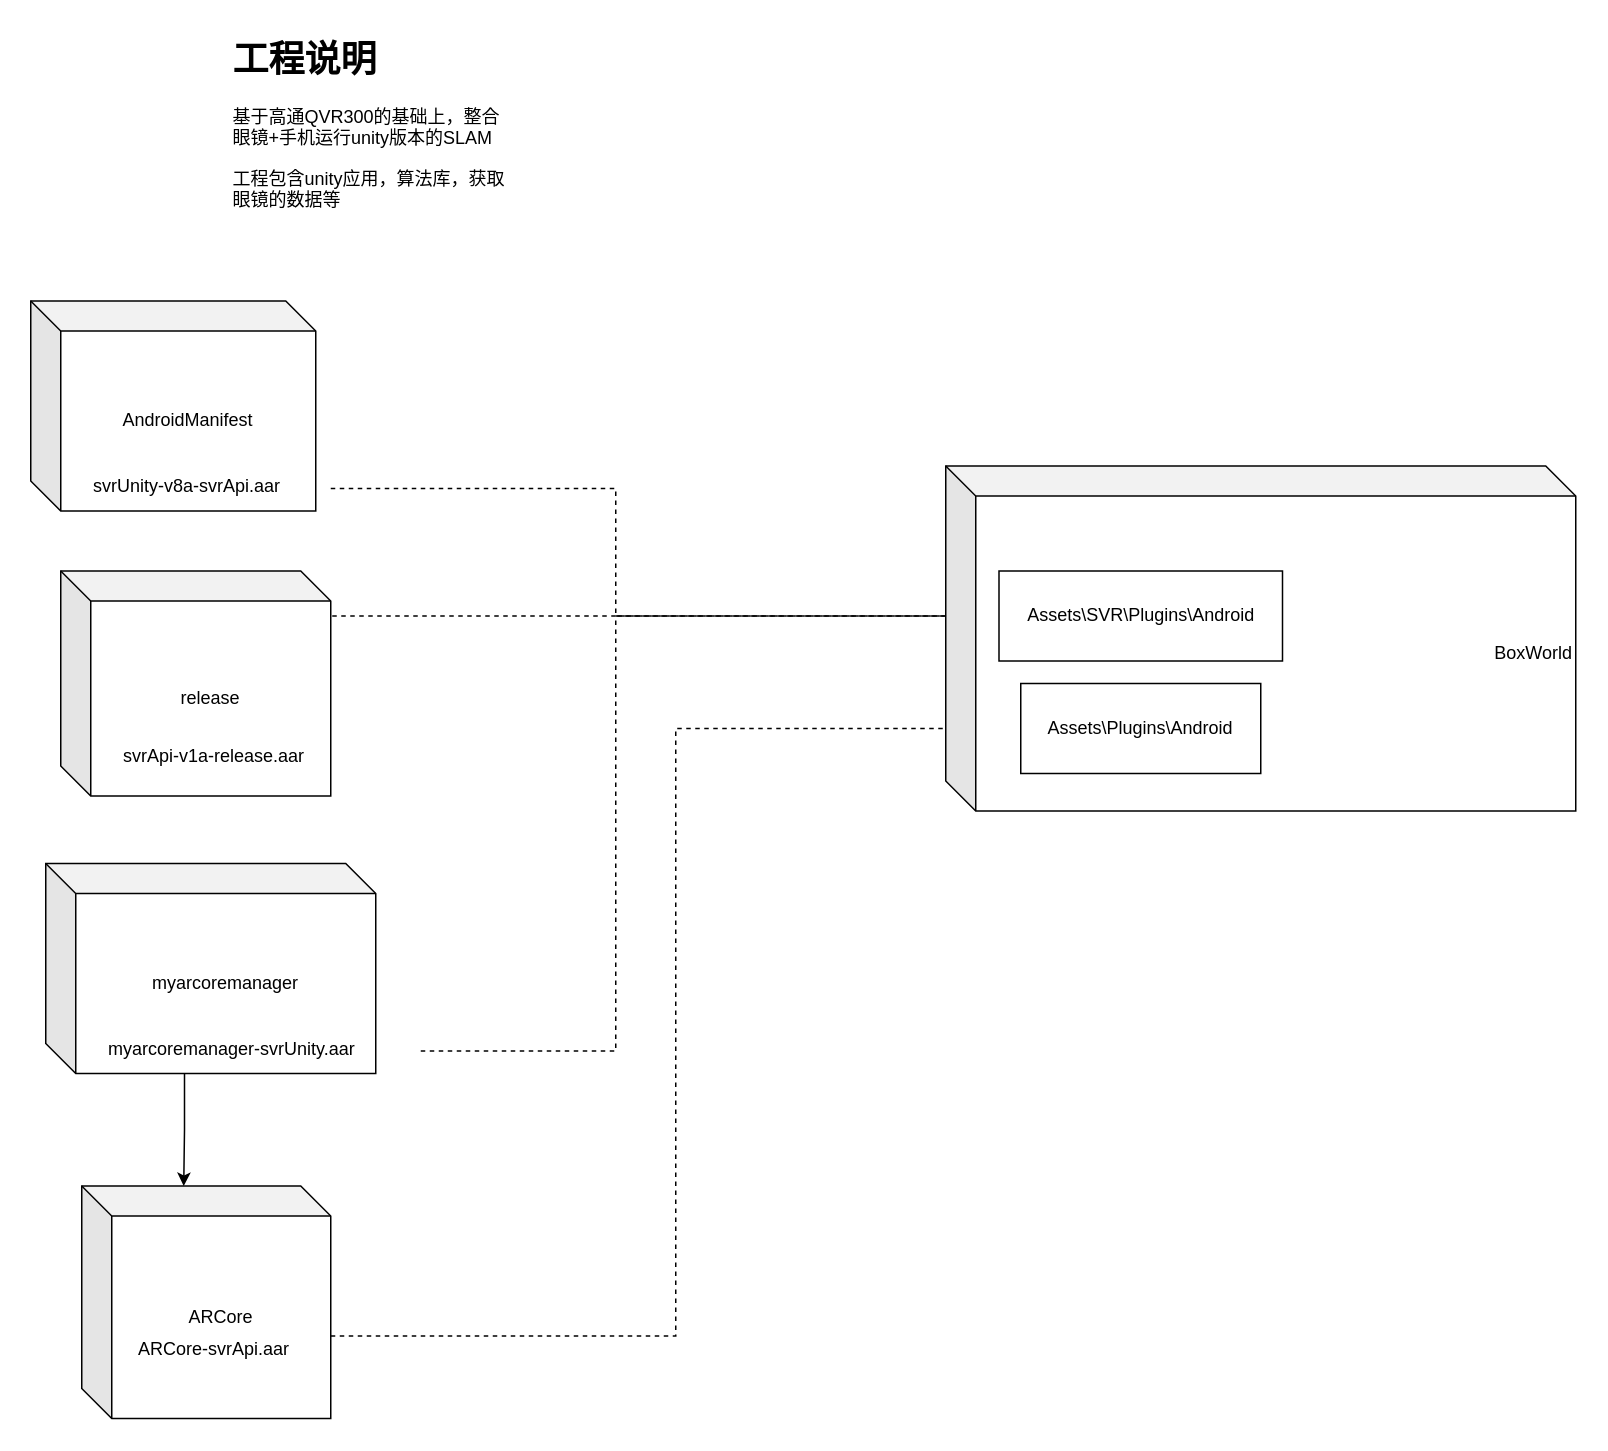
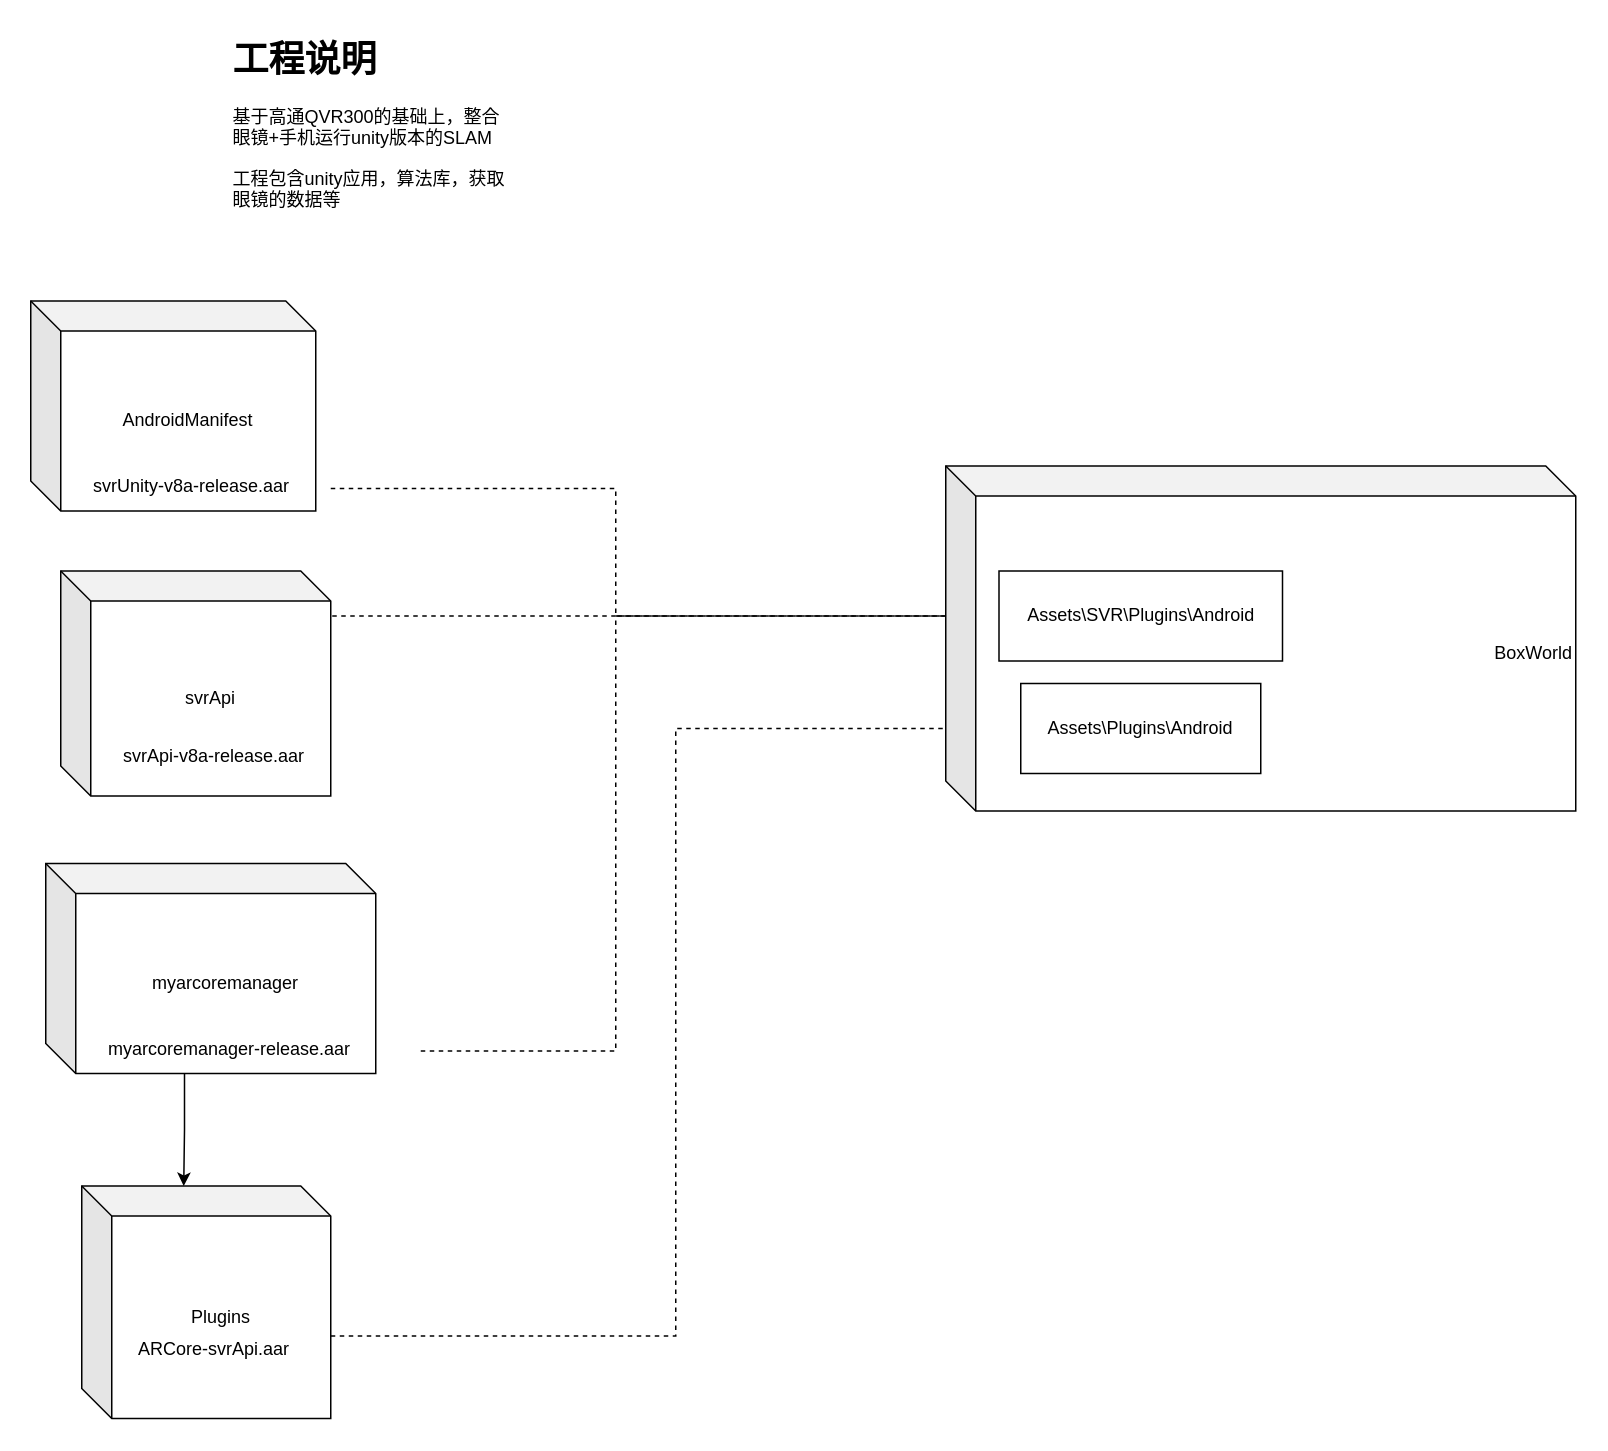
node "svrUnity-v8a-svrApi.aar": label "svrUnity-v8a-svrApi.aar" -> "svrUnity-v8a-release.aar"
node "release": label "release" -> "svrApi"
node "svrApi-v1a-release.aar": label "svrApi-v1a-release.aar" -> "svrApi-v8a-release.aar"
node "myarcoremanager-svrUnity.aar": label "myarcoremanager-svrUnity.aar" -> "myarcoremanager-release.aar"
node "ARCore": label "ARCore" -> "Plugins"
